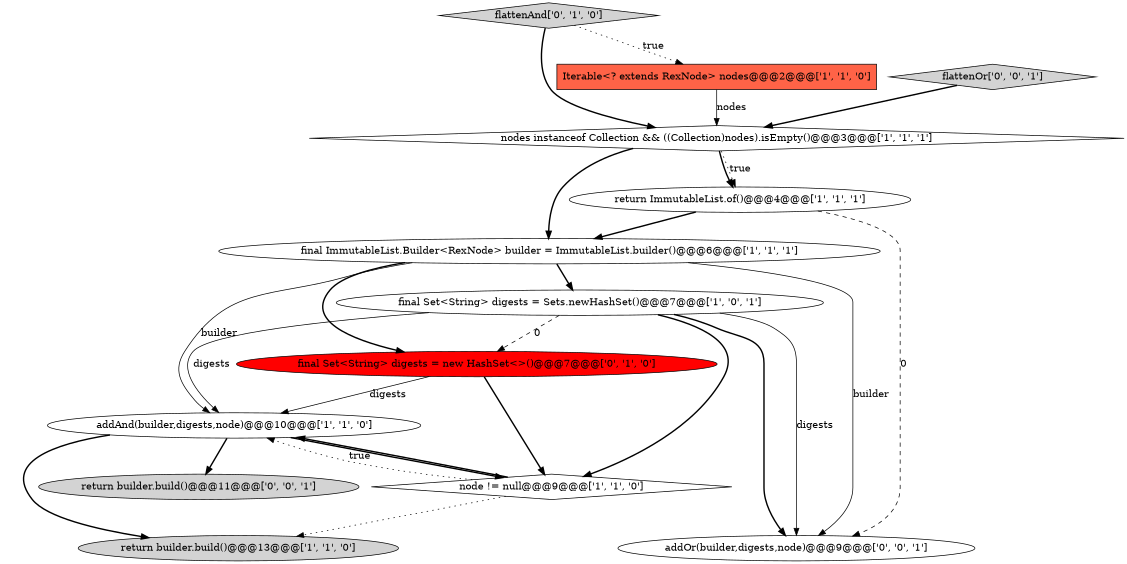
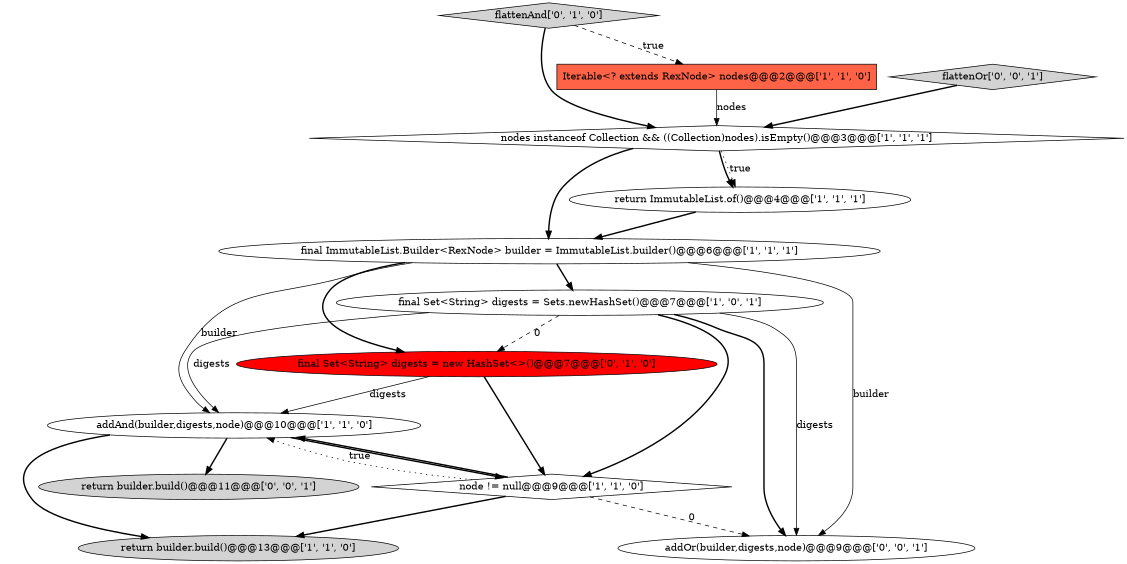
edge "flattenAnd['0', '1', '0']" -> "Iterable<? extends RexNode> nodes@@@2@@@['1', '1', '0']": style dotted -> dashed
edge "return ImmutableList.of()@@@4@@@['1', '1', '1']" -> "addOr(builder,digests,node)@@@9@@@['0', '0', '1']": now "node != null@@@9@@@['1', '1', '0']" -> "addOr(builder,digests,node)@@@9@@@['0', '0', '1']"
edge "node != null@@@9@@@['1', '1', '0']" -> "return builder.build()@@@13@@@['1', '1', '0']": style dotted -> bold
